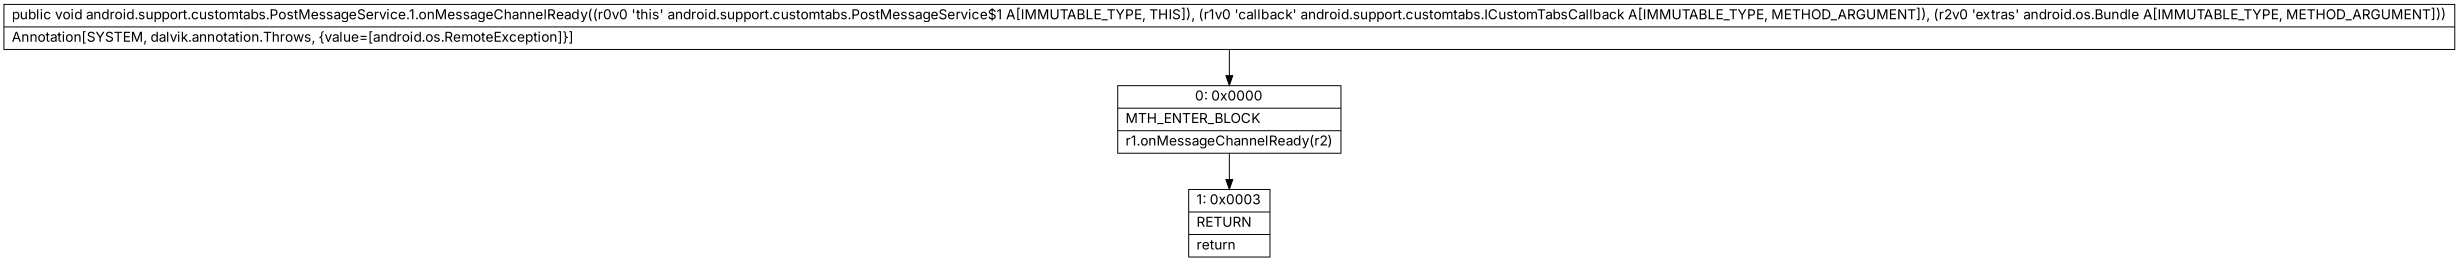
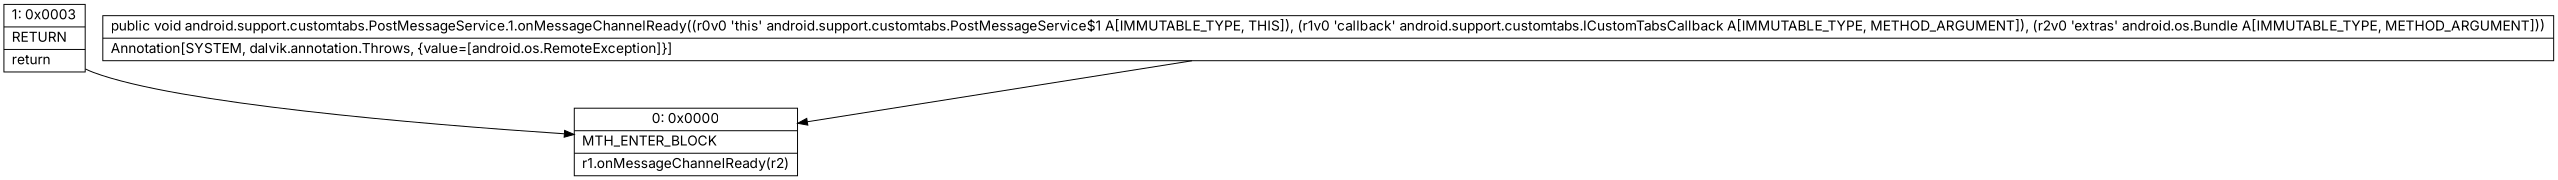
edge "0: 0x0000" -> "1: 0x0003": reversed
